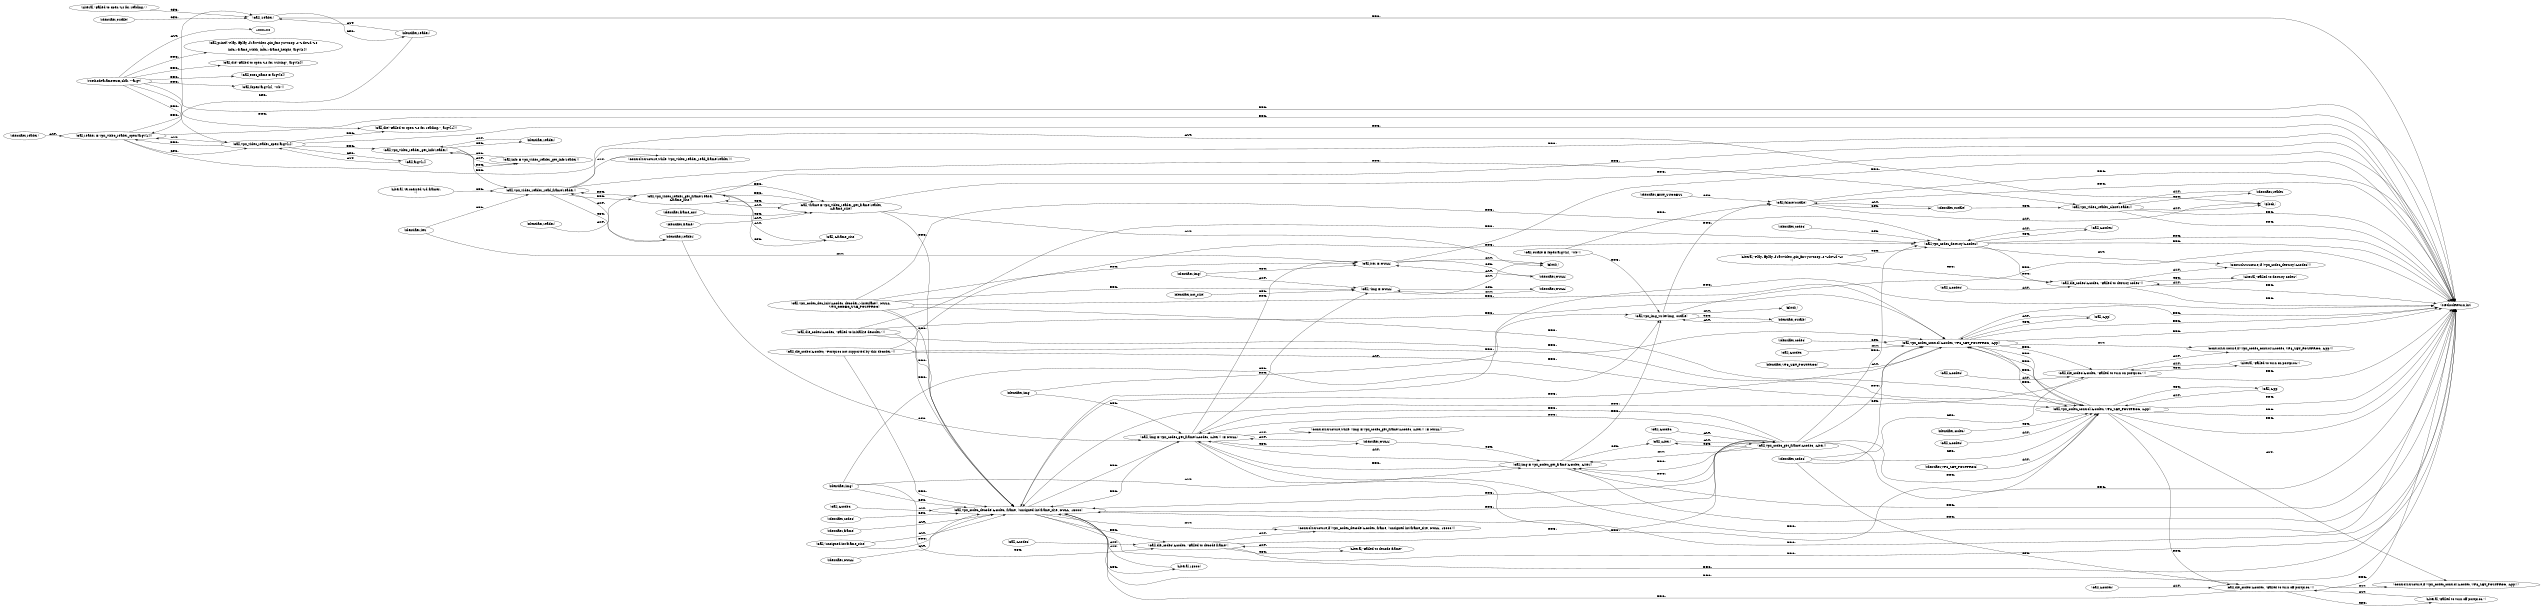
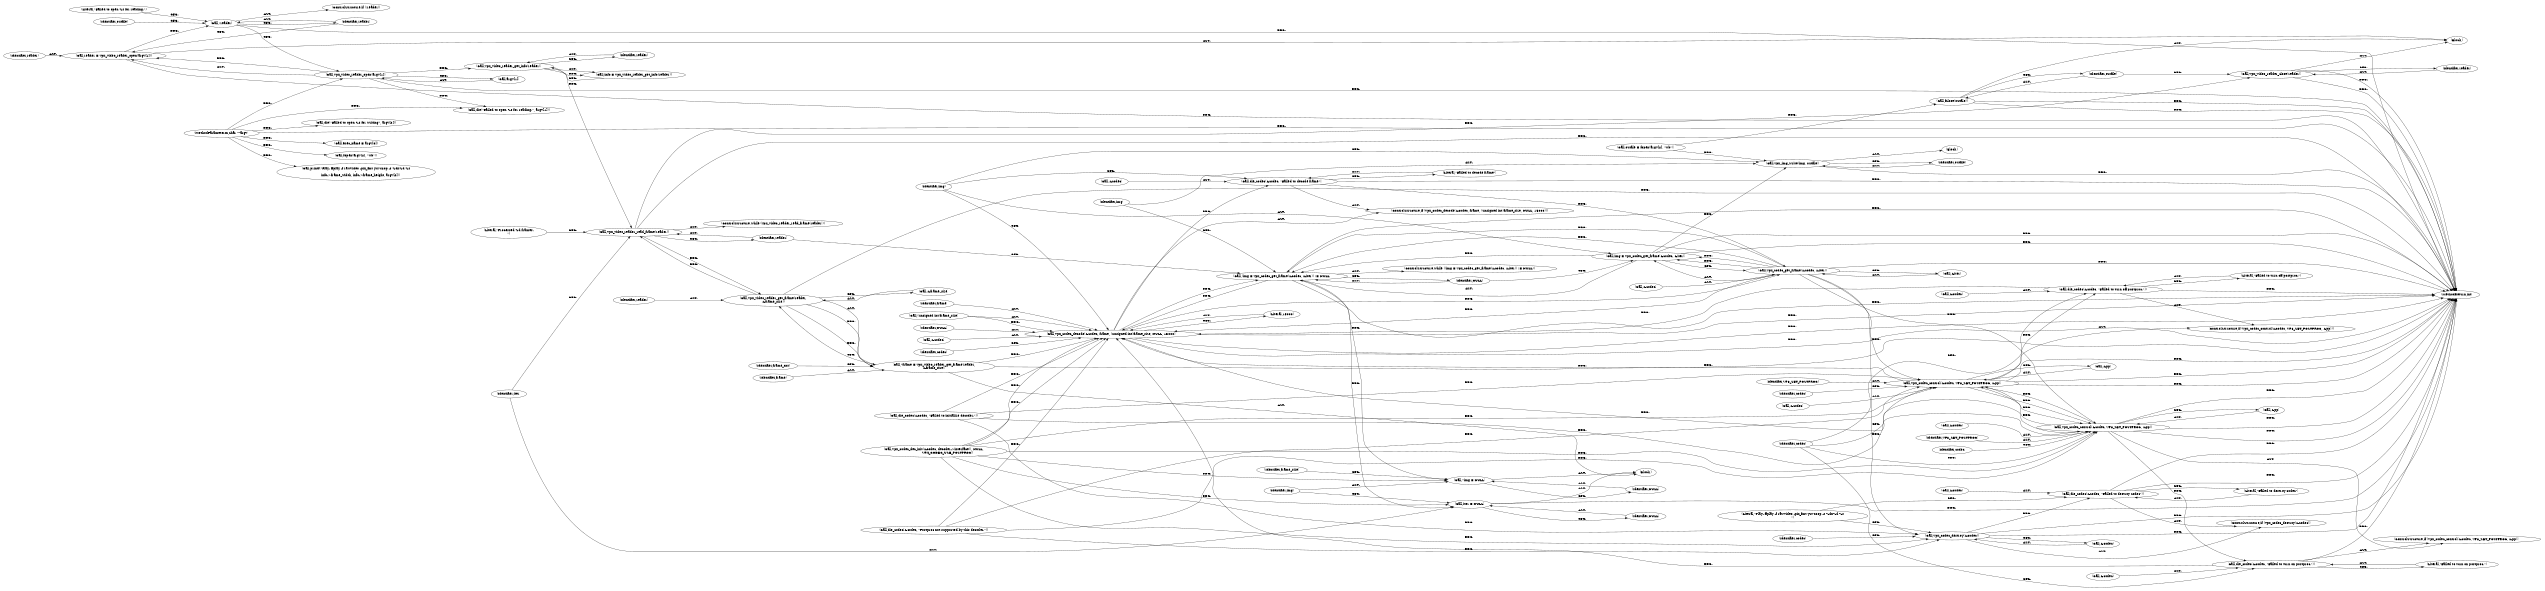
node "(ControlStructure,if (!reader))": added
node "1000100": removed
edge "(Call,reader = vpx_video_reader_open(argv[1]))" -> "(Call,vpx_video_reader_open(argv[1]))": now "(Call,!reader)" -> "(Call,vpx_video_reader_open(argv[1]))"
node "(Identifier,EXIT_SUCCESS)": removed
edge "(Call,vpx_img_write(img, outfile))" -> "(Call,fclose(outfile))": removed, label "DDG:"
node "(Identifier,not_size)": label "(Identifier,not_size)" -> "(Identifier,frame_size)"
edge "(Call,img = vpx_codec_get_frame(&codec, &iter))" -> "(Call,&iter)": now "(Call,img = vpx_codec_get_frame(&codec, &iter))" -> "(Call,vpx_codec_get_frame(&codec, &iter))"
